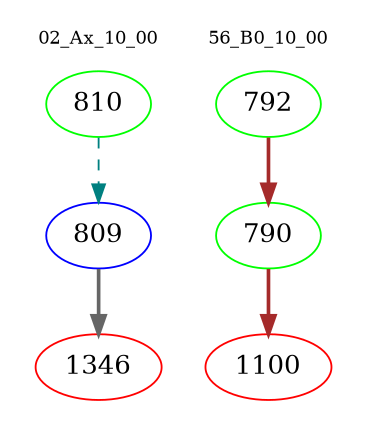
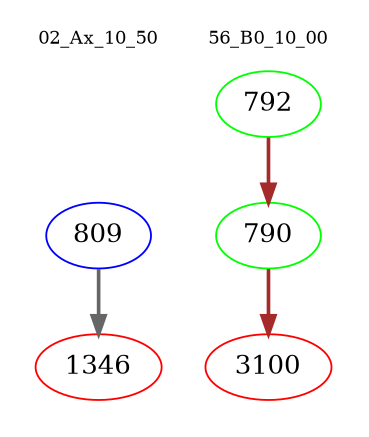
cluster "02_Ax_10_00": label "02_Ax_10_00" -> "02_Ax_10_50"
node "810": removed
node "1100": label "1100" -> "3100"
